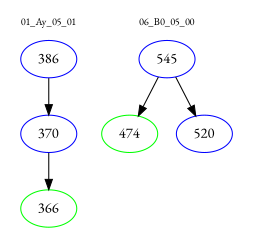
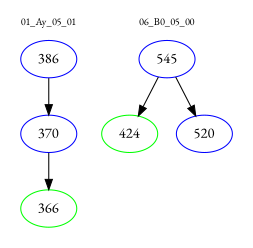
node "474": label "474" -> "424"
